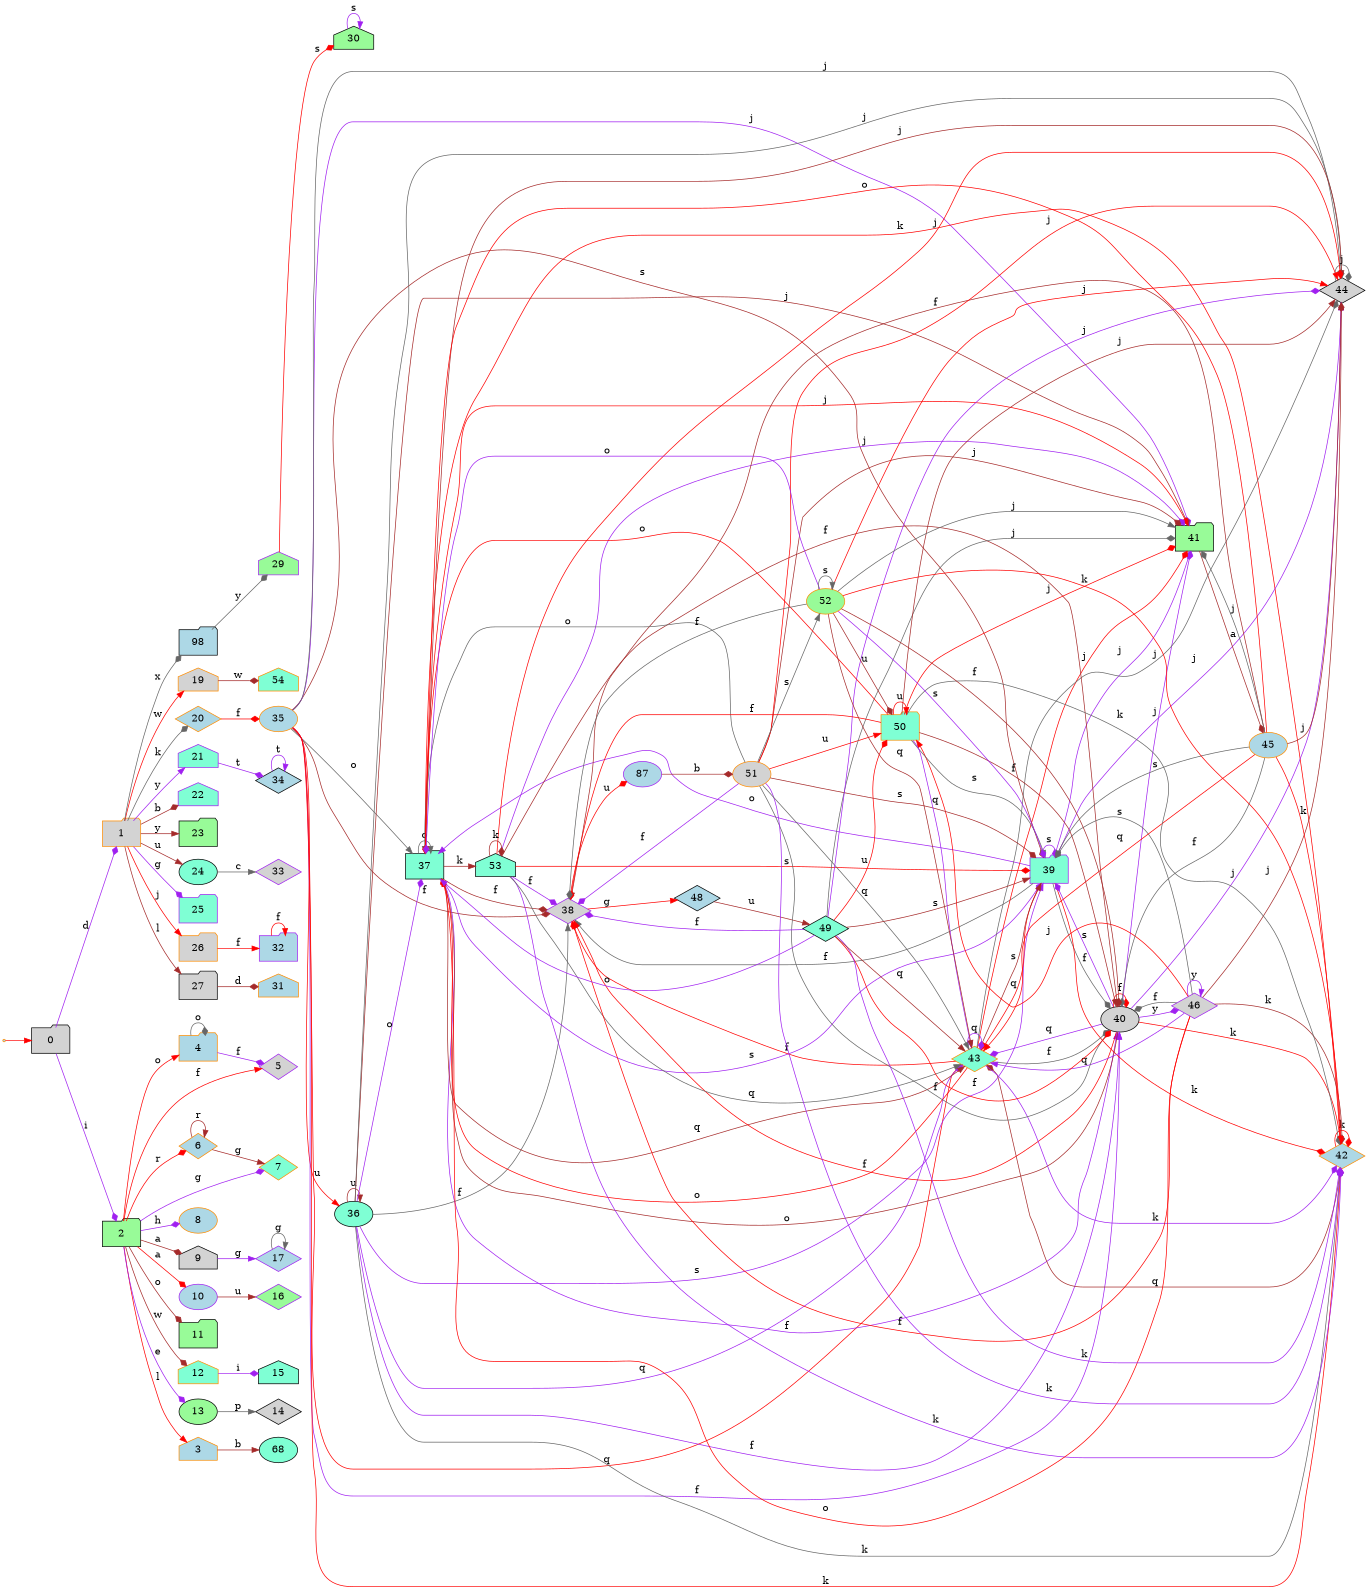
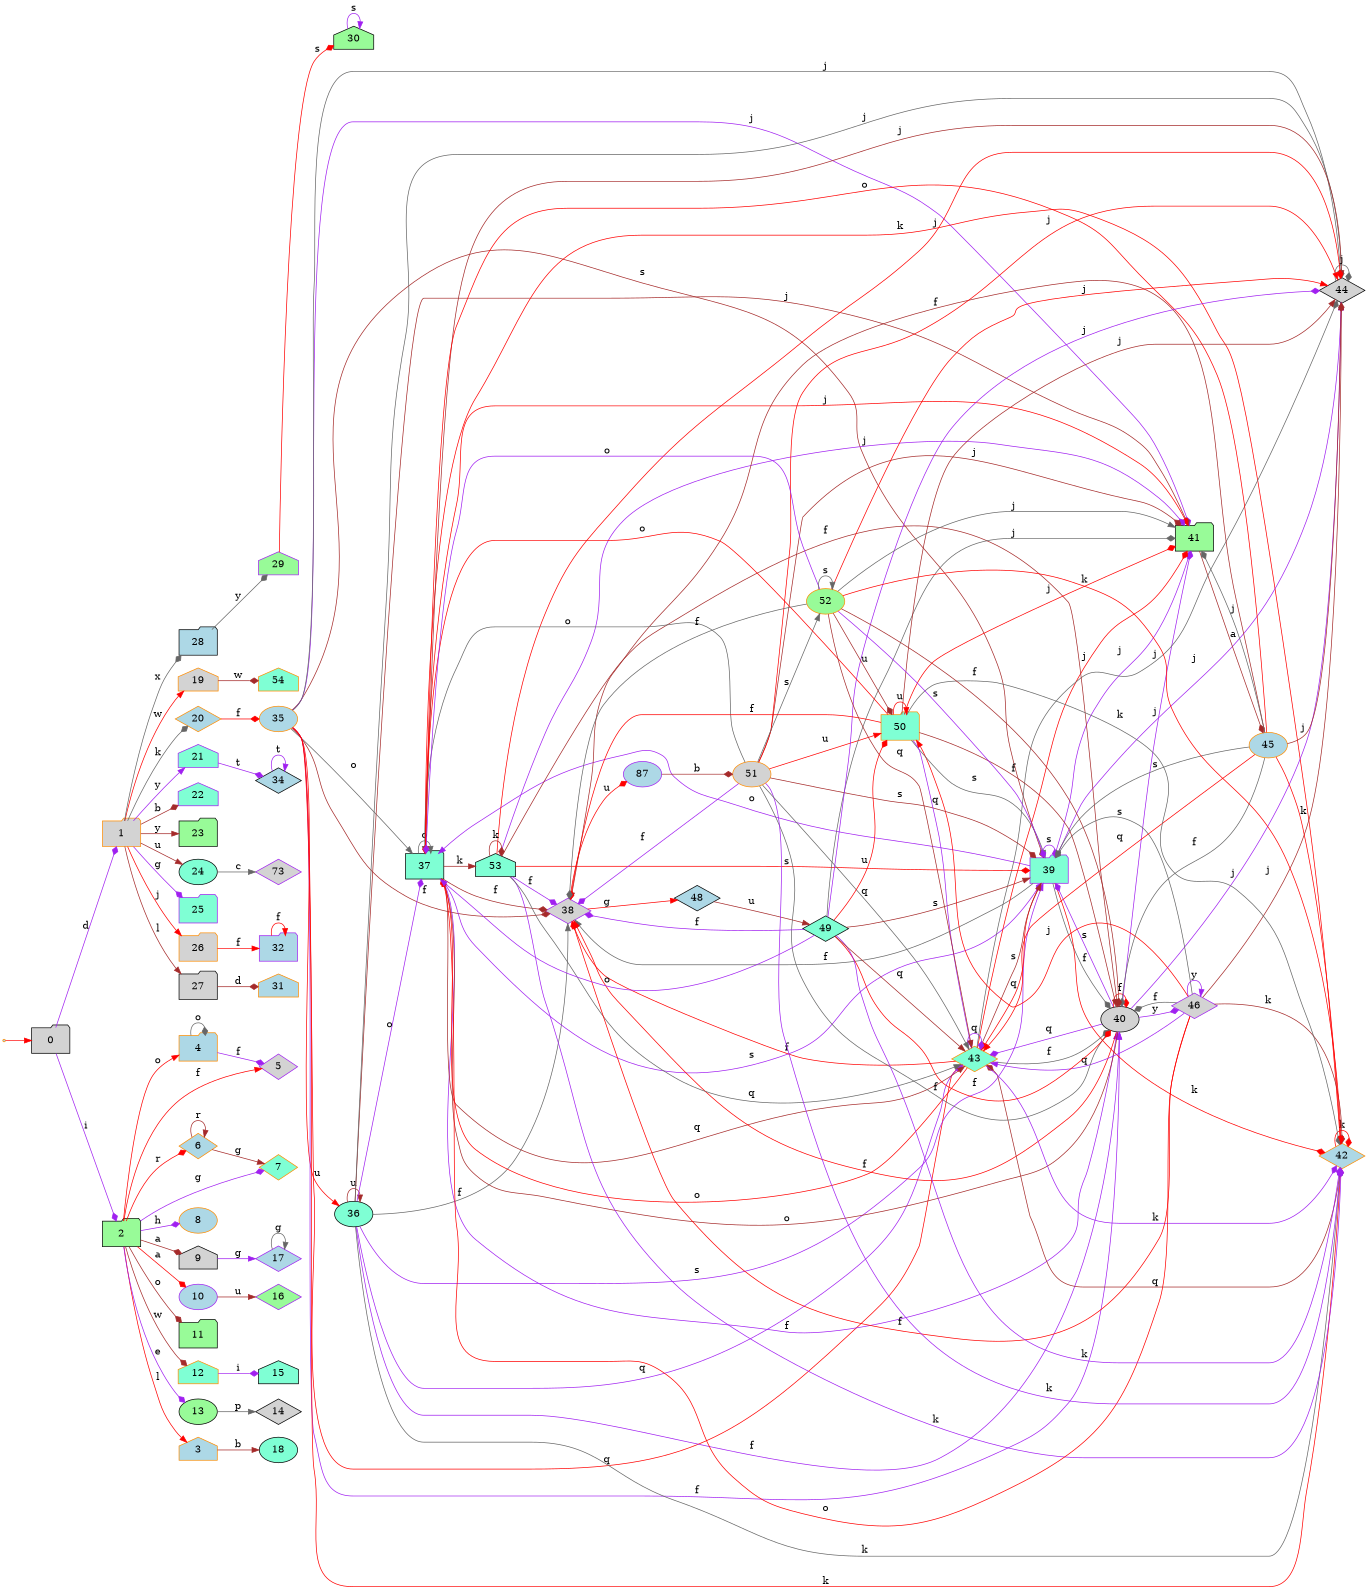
node "98": label "98" -> "28"
node "33": label "33" -> "73"
edge "40" -> "42": removed, label "k"
node "68": label "68" -> "18"
